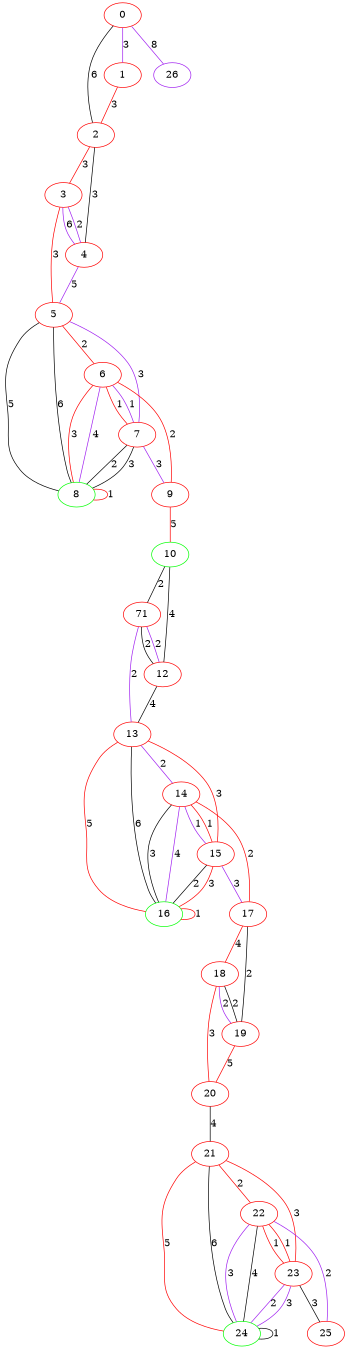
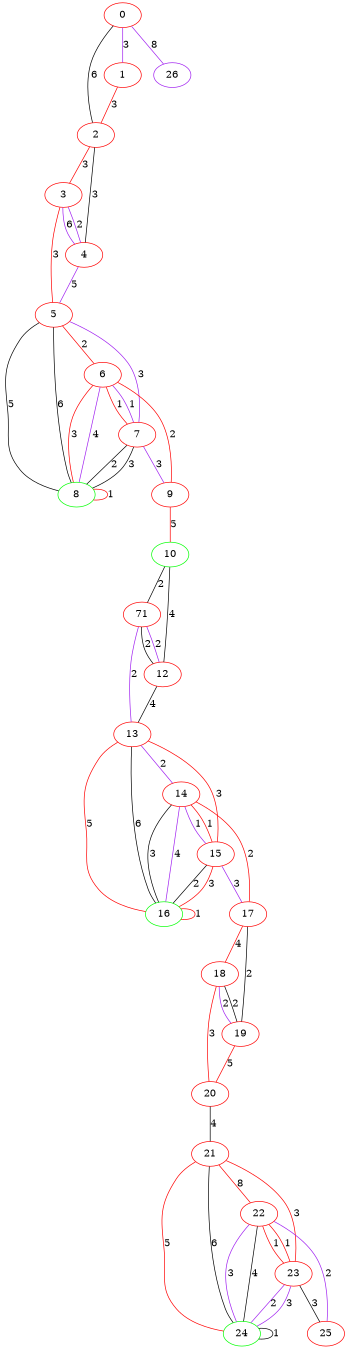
edge "21" -- "22": label "2" -> "8"
